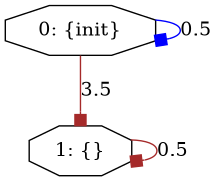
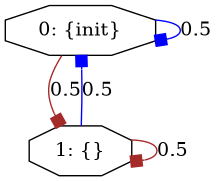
edge "0: {init}" -> "1: {}": label "3.5" -> "0.5"
edge "1: {}" -> "0: {init}": added, label "0.5"
